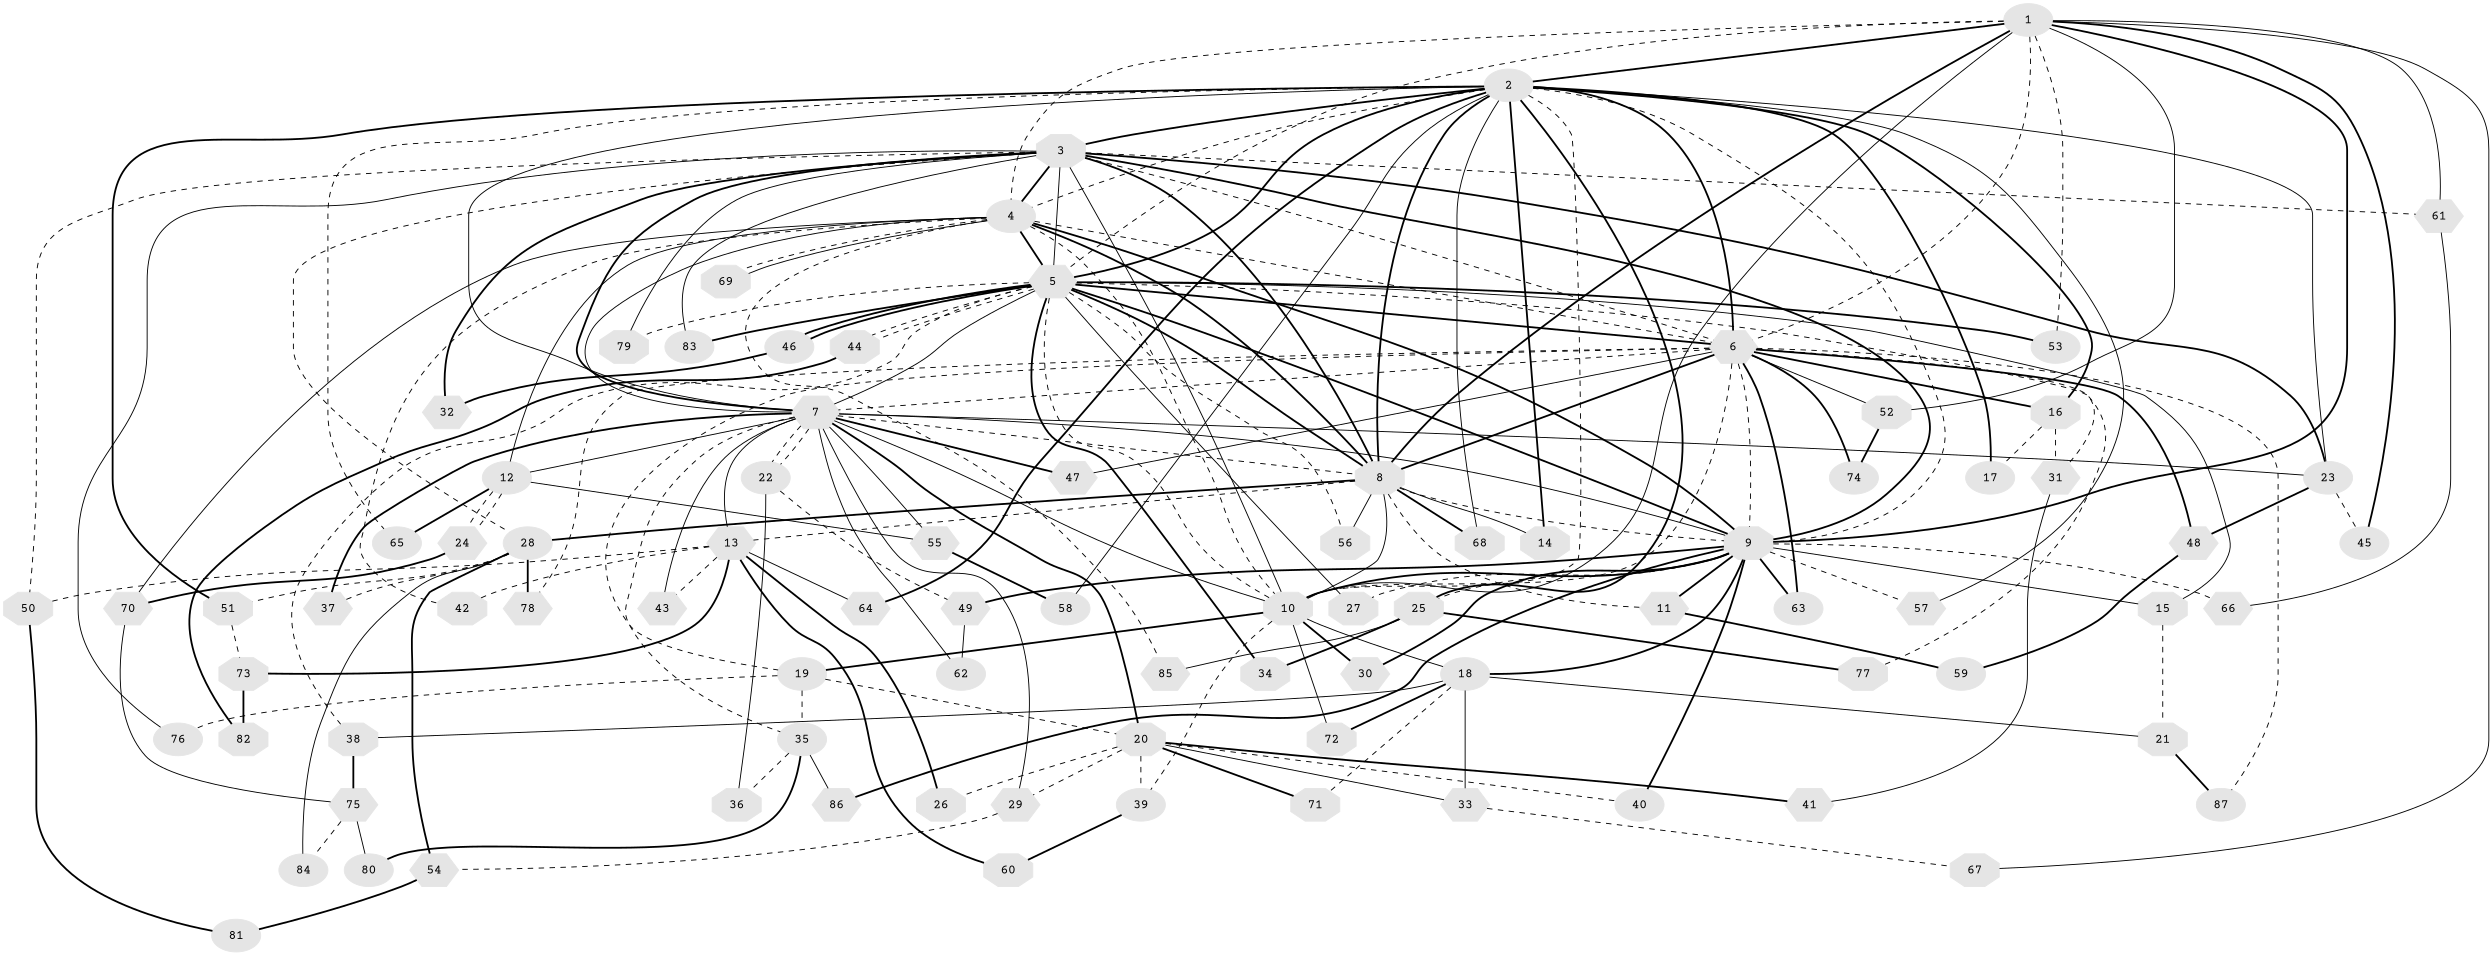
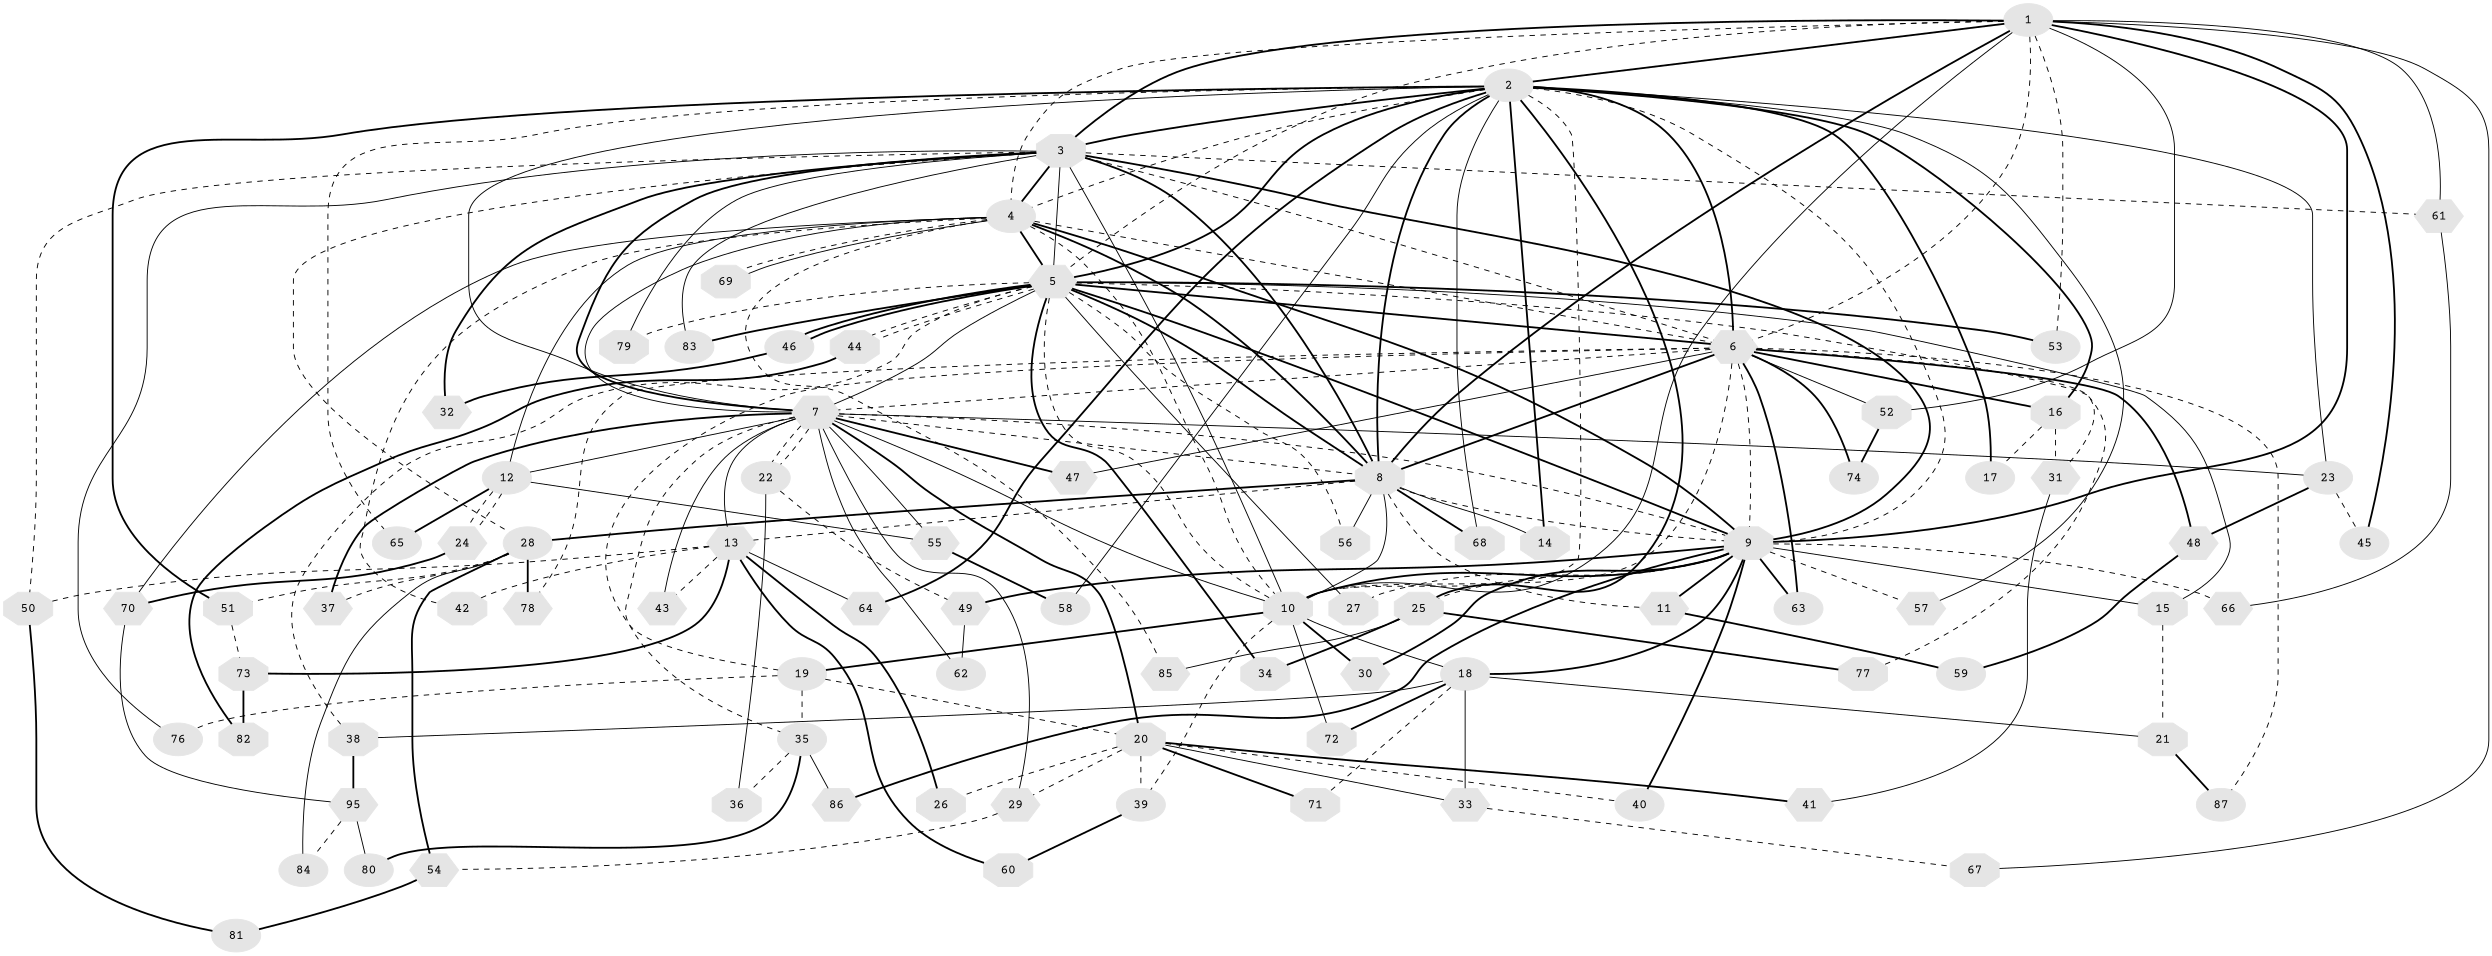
edge "3" -- "23": now "3" -- "1"
edge "7" -- "9": style solid -> dashed
node "75": label "75" -> "95"
